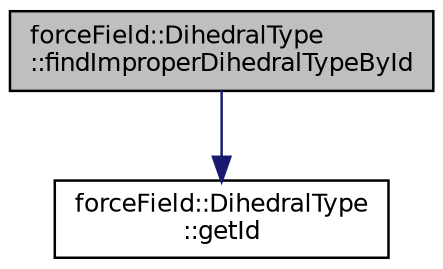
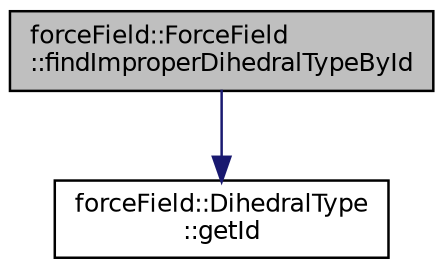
node "forceField::DihedralType ::findImproperDihedralTypeById": label "forceField::DihedralType ::findImproperDihedralTypeById" -> "forceField::ForceField ::findImproperDihedralTypeById"
